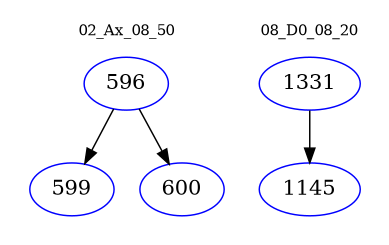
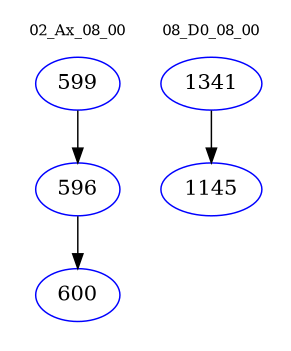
cluster "02_Ax_08_50": label "02_Ax_08_50" -> "02_Ax_08_00"
cluster "08_D0_08_20": label "08_D0_08_20" -> "08_D0_08_00"
node "1331": label "1331" -> "1341"
edge "596" -> "599": reversed
